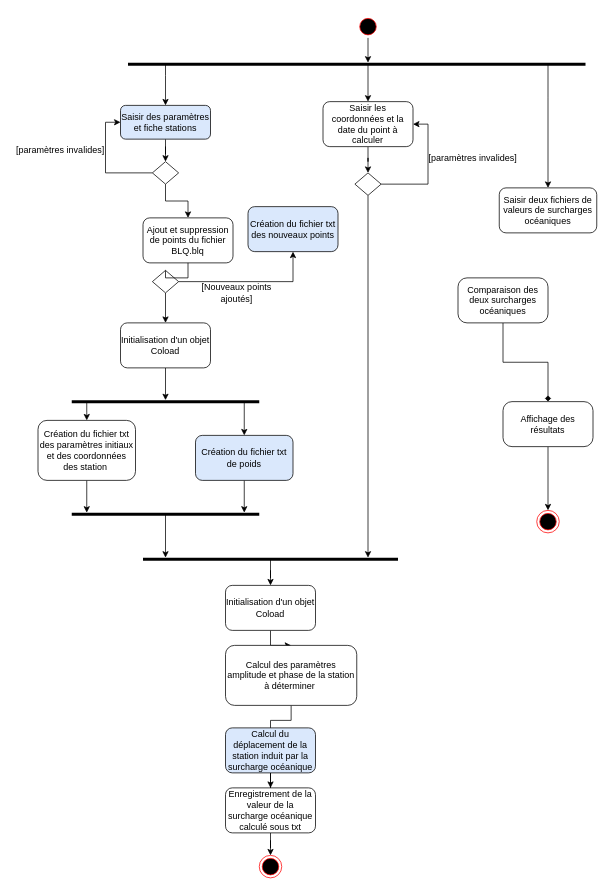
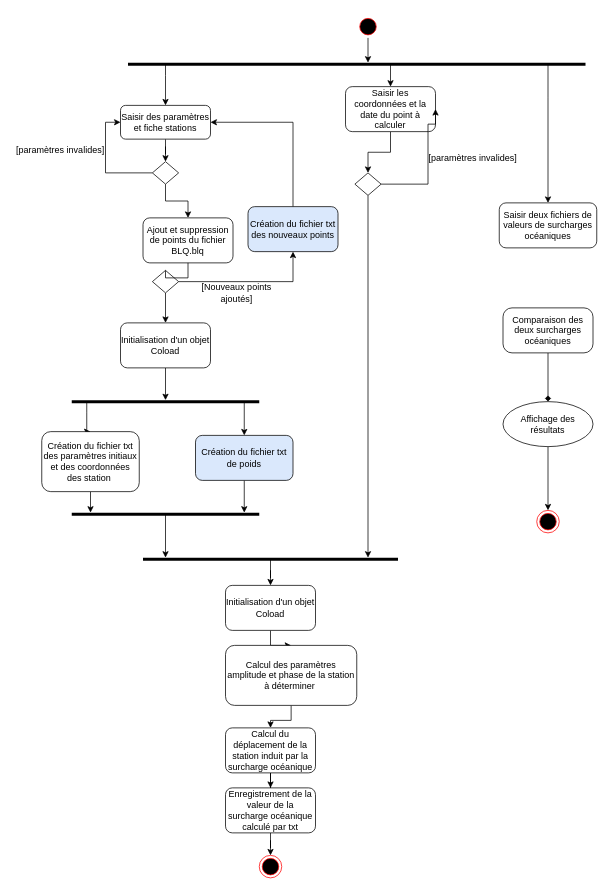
node "Saisir des paramètres et fiche stations": fillcolor #dae8fc -> #ffffff
edge "Création du fichier txt des nouveaux points" -> "Saisir des paramètres et fiche stations": added
node "Saisir les coordonnées et la date du point à calculer": moved (368, 124) -> (390, 109)
node "Saisir deux fichiers de valeurs de surcharges océaniques": moved (548, 210) -> (548, 225)
node "Comparaison des deux surcharges océaniques": moved (503, 300) -> (548, 330)
node "Affichage des résultats": shape rounded rectangle -> ellipse
node "Création du fichier txt des paramètres initiaux et des coordonnées des station": moved (87, 450) -> (90, 462)
edge "Calcul des paramètres amplitude et phase de la station à déterminer" -- "Calcul du déplacement de la station induit par la surcharge océanique": arrowhead none -> classic
node "Calcul du déplacement de la station induit par la surcharge océanique": fillcolor #dae8fc -> #ffffff
node "Enregistrement de la valeur de la surcharge océanique calculé sous txt": label "Enregistrement de la valeur de la surcharge océanique calculé sous txt" -> "Enregistrement de la valeur de la surcharge océanique calculé par txt"
